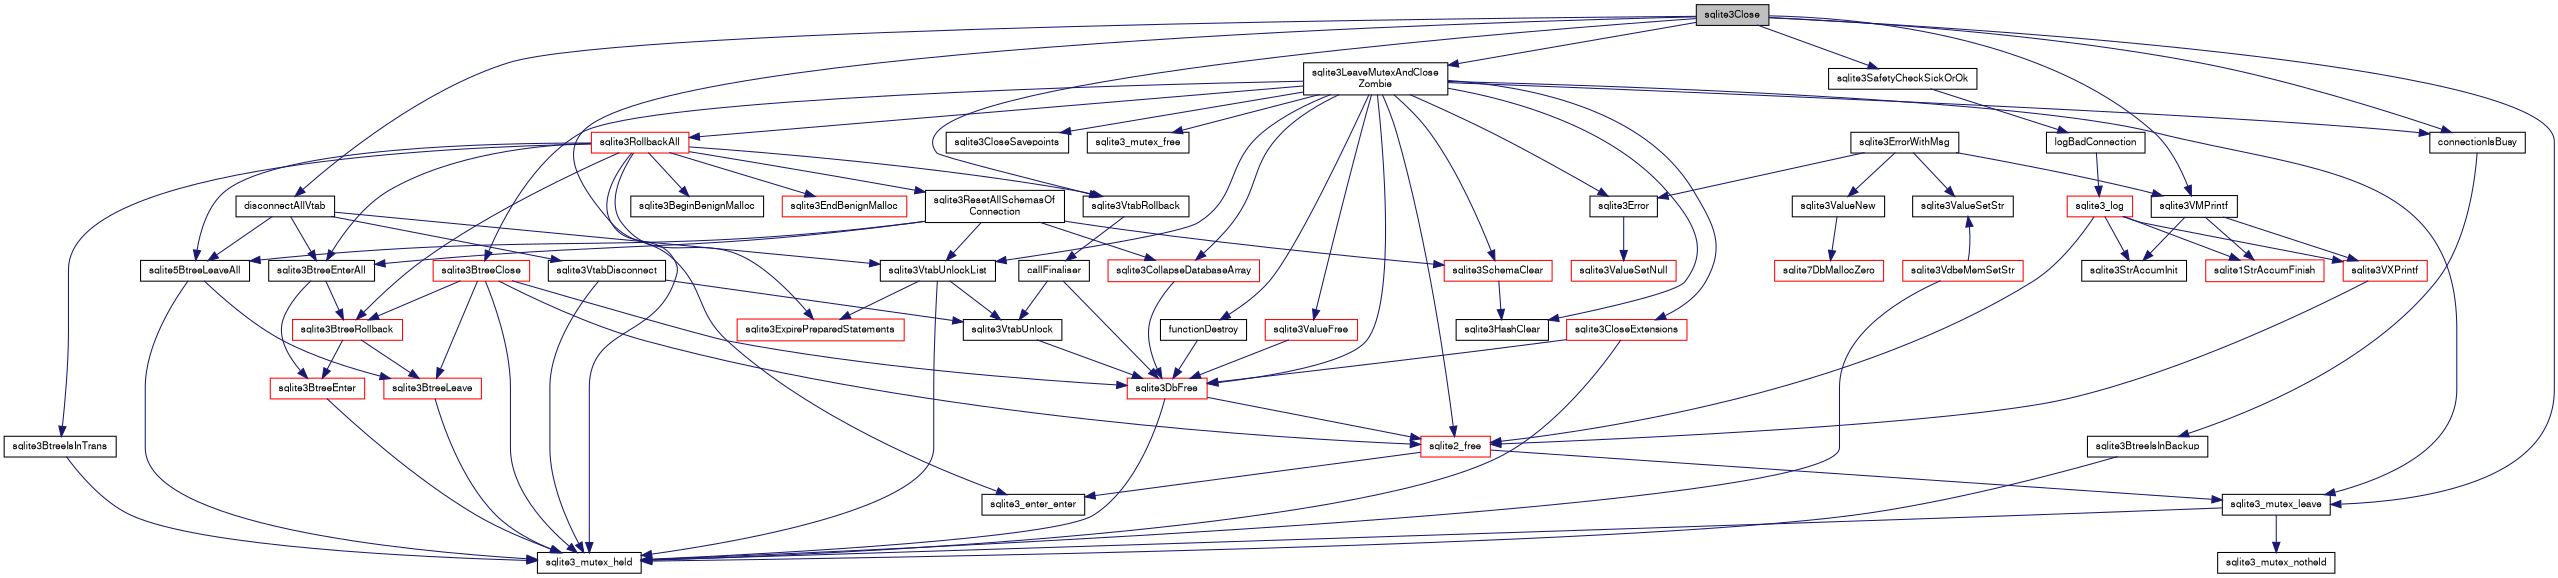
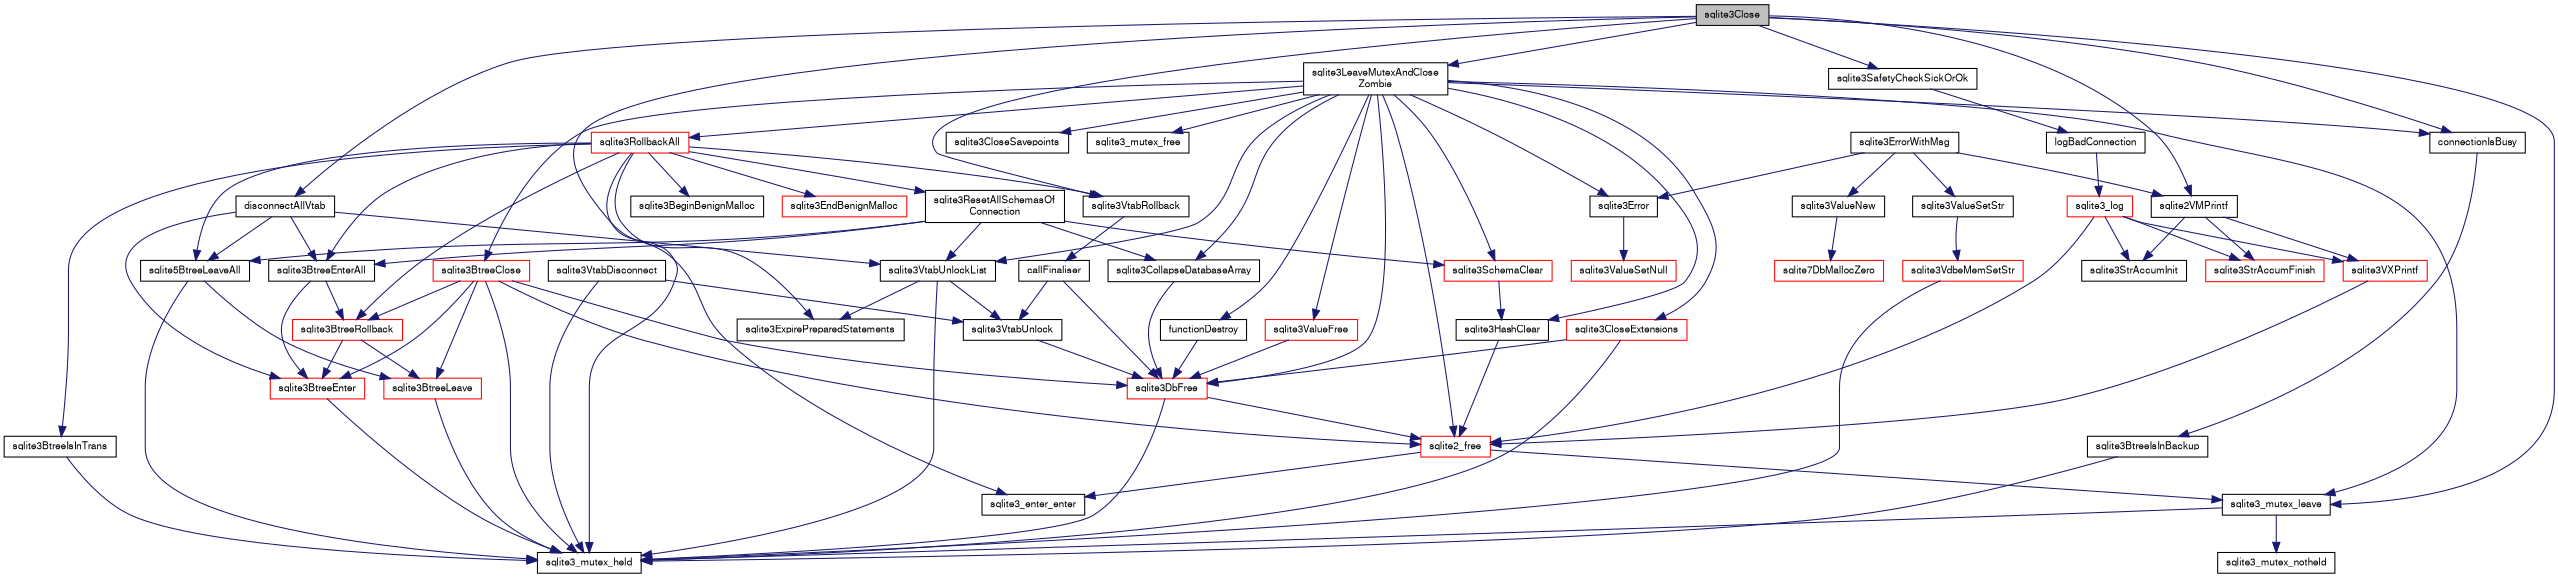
node "sqlite3VMPrintf": label "sqlite3VMPrintf" -> "sqlite2VMPrintf"
edge "disconnectAllVtab" -> "sqlite3VtabDisconnect": now "disconnectAllVtab" -> "sqlite3BtreeEnter"
edge "sqlite3VdbeMemSetStr" -> "sqlite3ValueSetStr": reversed
node "sqlite3CollapseDatabaseArray": color red -> black
node "sqlite1StrAccumFinish": label "sqlite1StrAccumFinish" -> "sqlite3StrAccumFinish"
node "sqlite3ExpirePreparedStatements": color red -> black
edge "sqlite3BtreeClose" -> "sqlite3BtreeEnter": added
edge "sqlite3HashClear" -> "sqlite2_free": added
